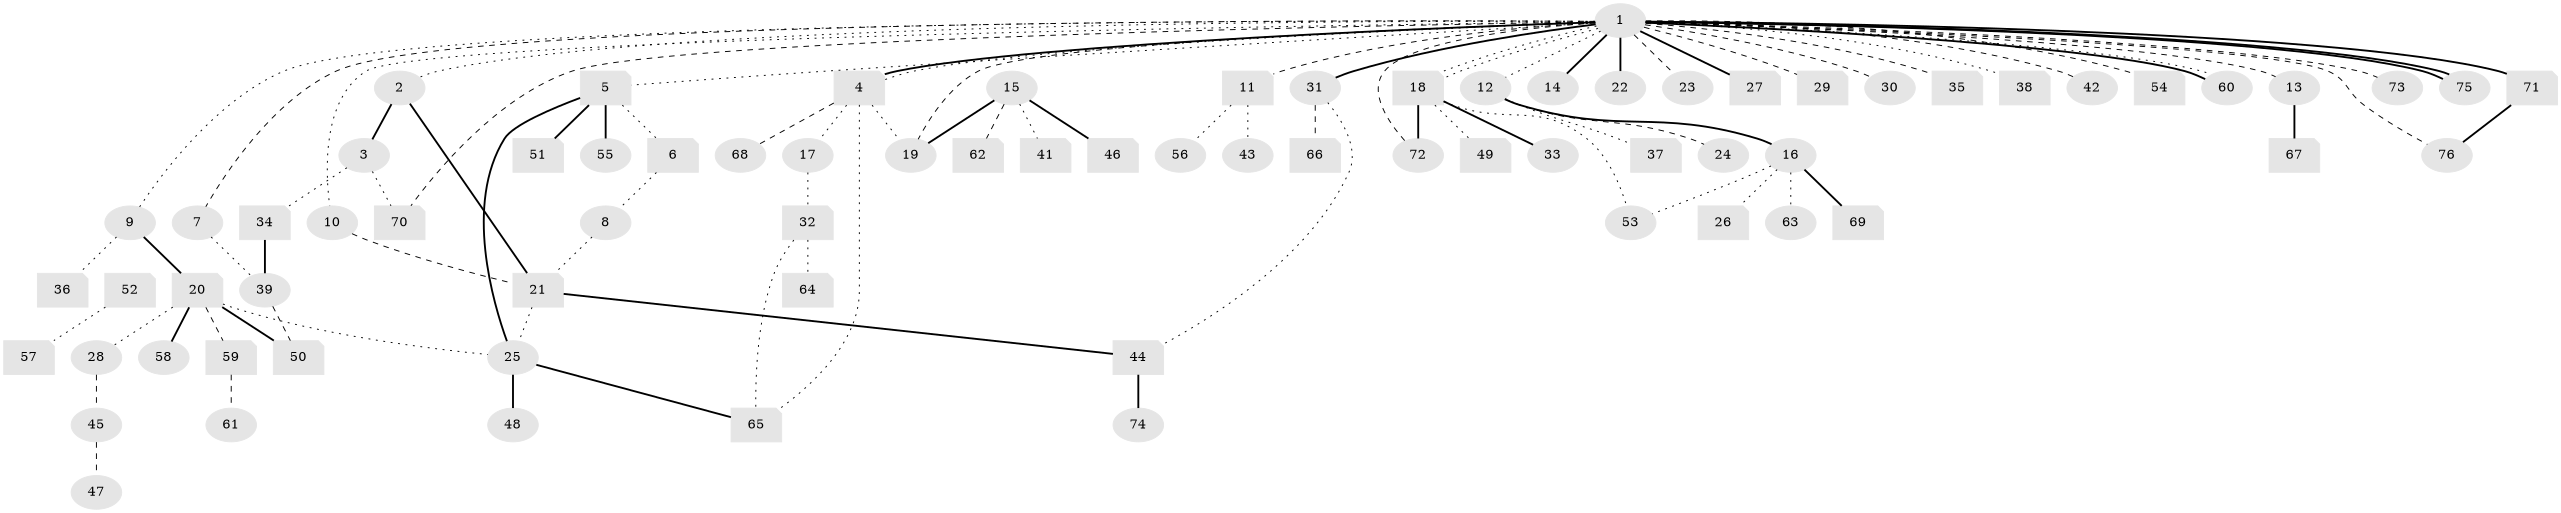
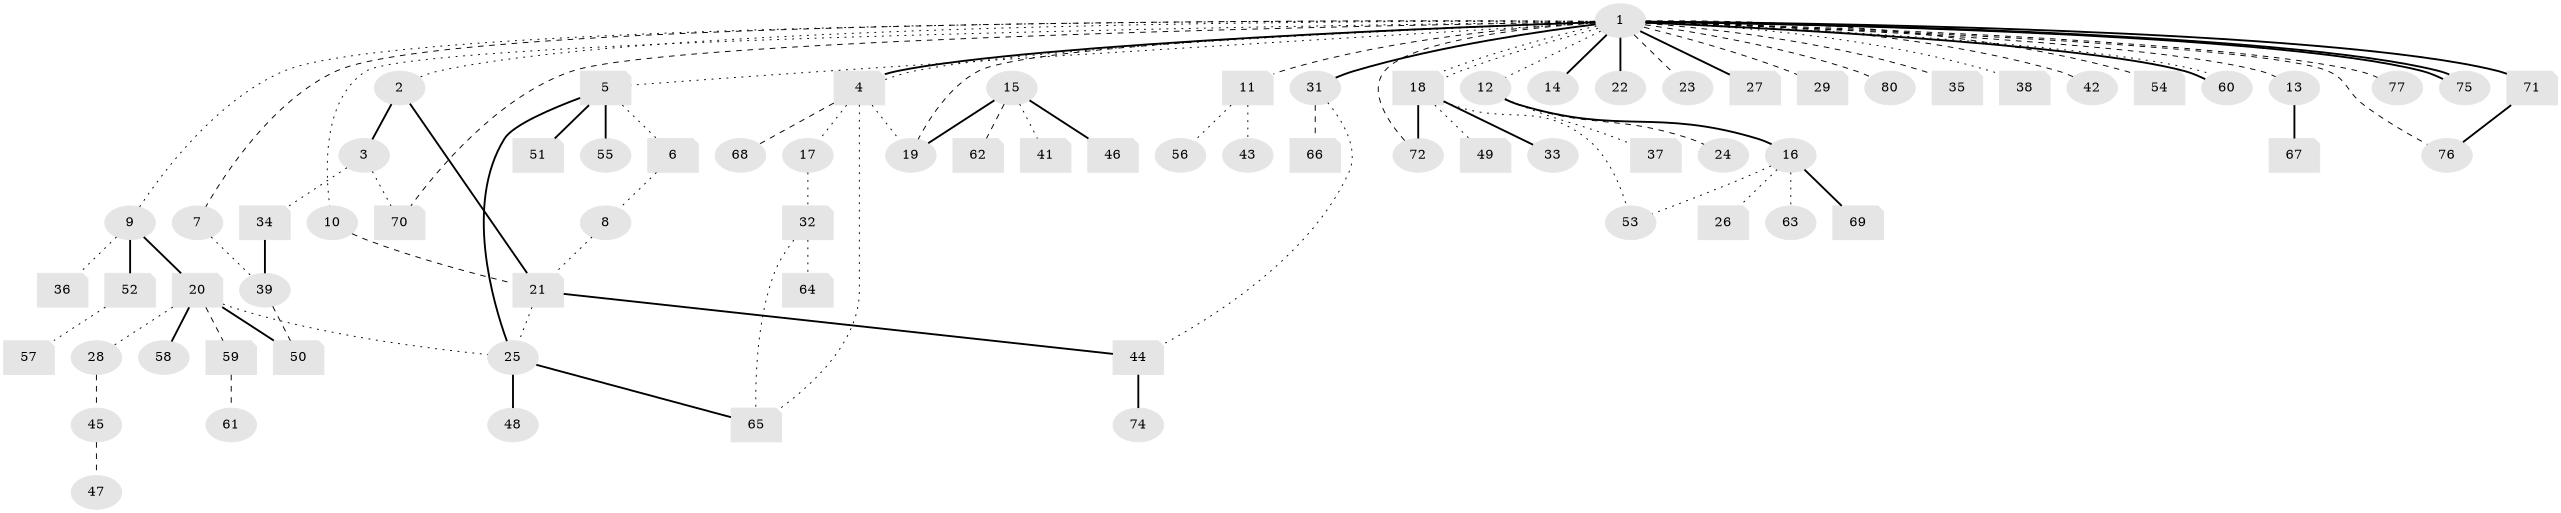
node "30": label "30" -> "80"
node "73": label "73" -> "77"
edge "9" -- "52": added
